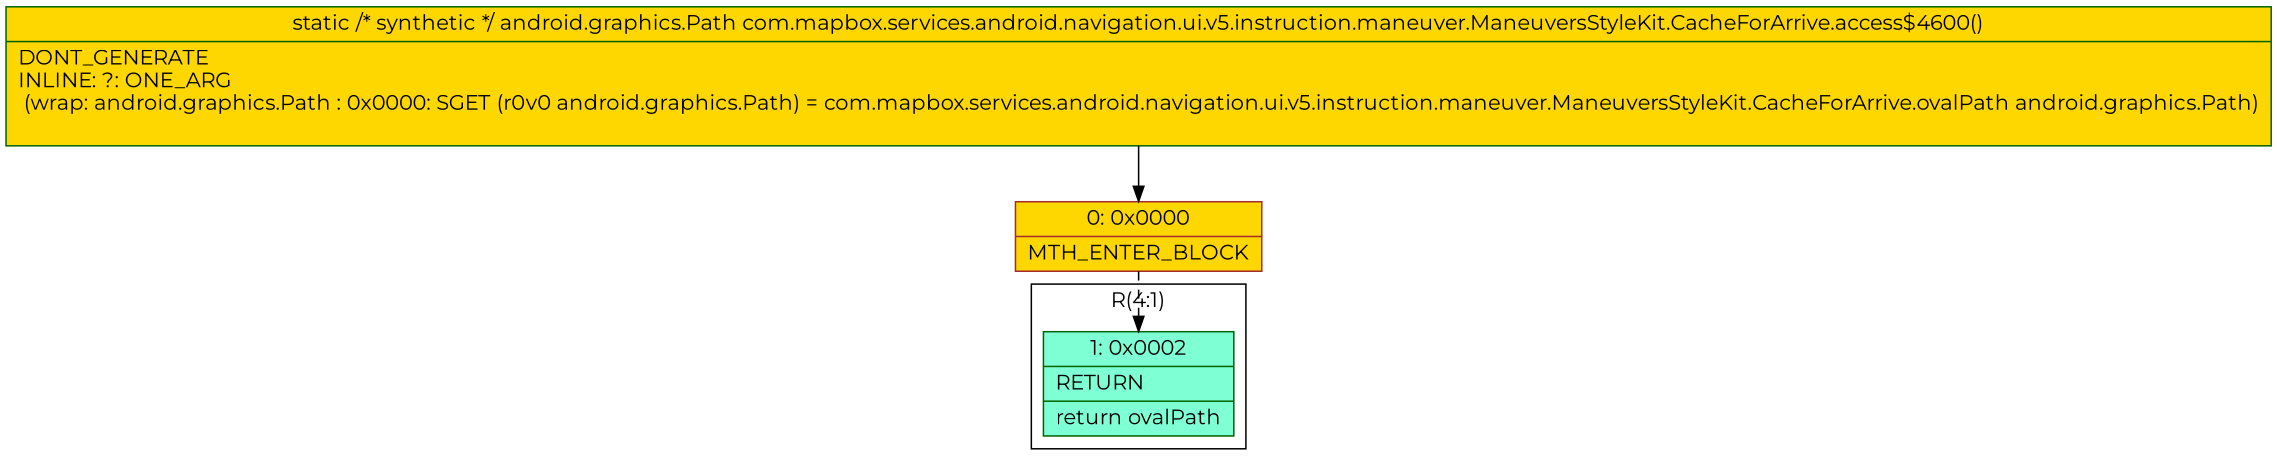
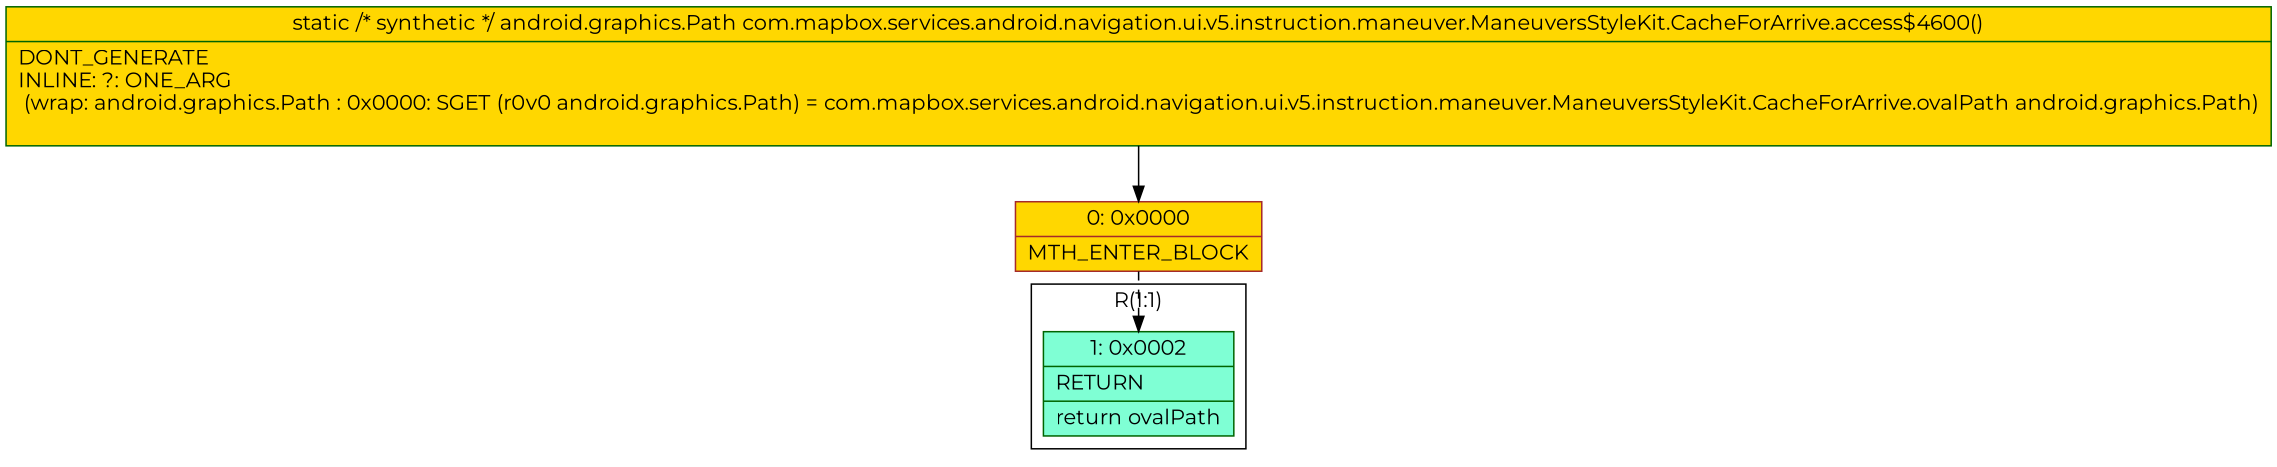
cluster "R(4:1)": label "R(4:1)" -> "R(1:1)"
